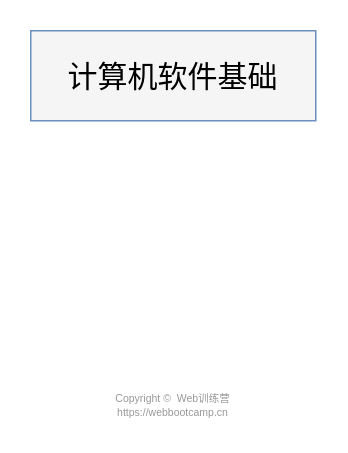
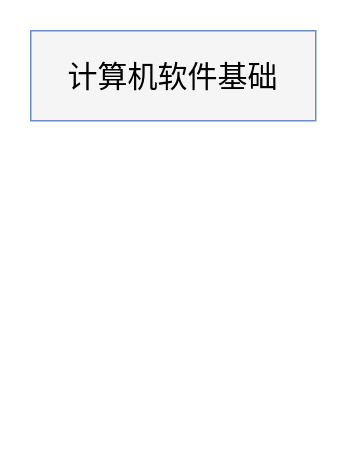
node "Copyright © Web训练营https://webbootcamp.cn": removed
